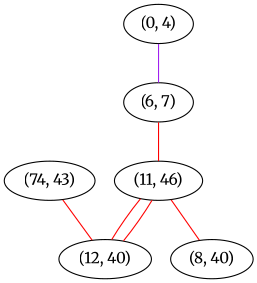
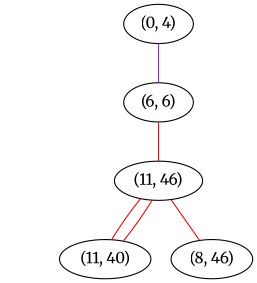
node "(6, 7)": label "(6, 7)" -> "(6, 6)"
node "(74, 43)": removed
node "(12, 40)": label "(12, 40)" -> "(11, 40)"
node "(8, 40)": label "(8, 40)" -> "(8, 46)"
